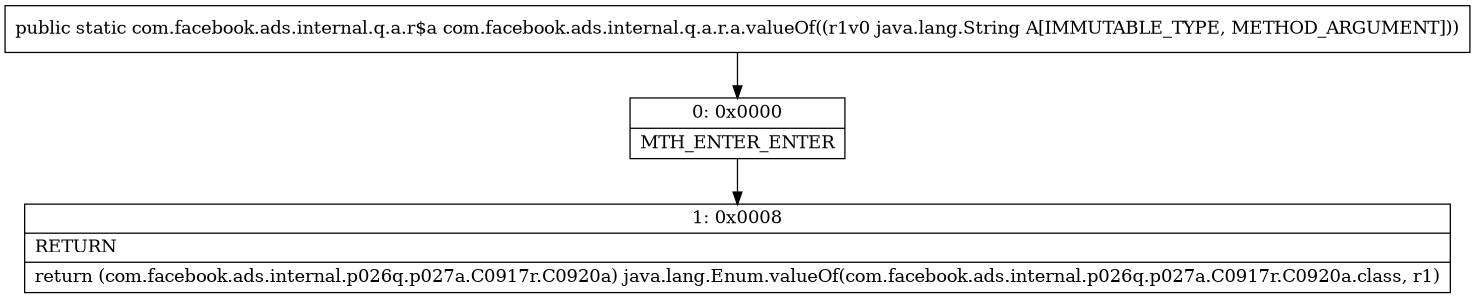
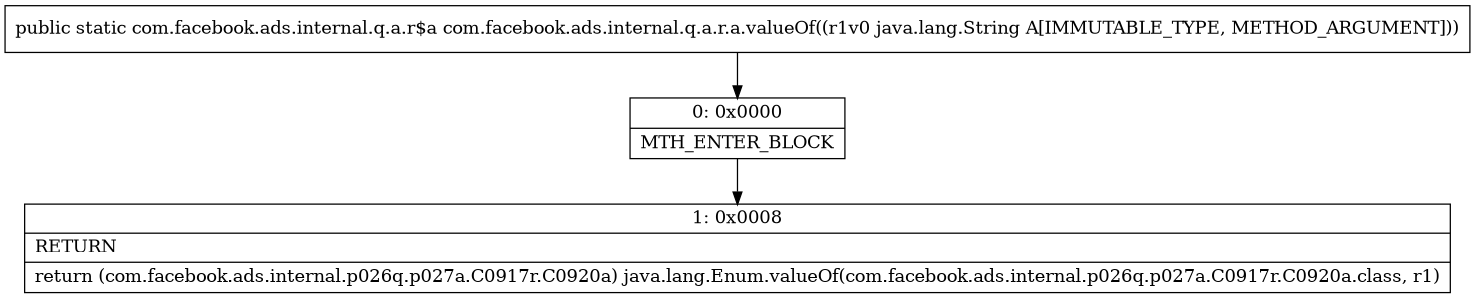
node "0: 0x0000": text "MTH_ENTER_ENTER" -> "MTH_ENTER_BLOCK"
